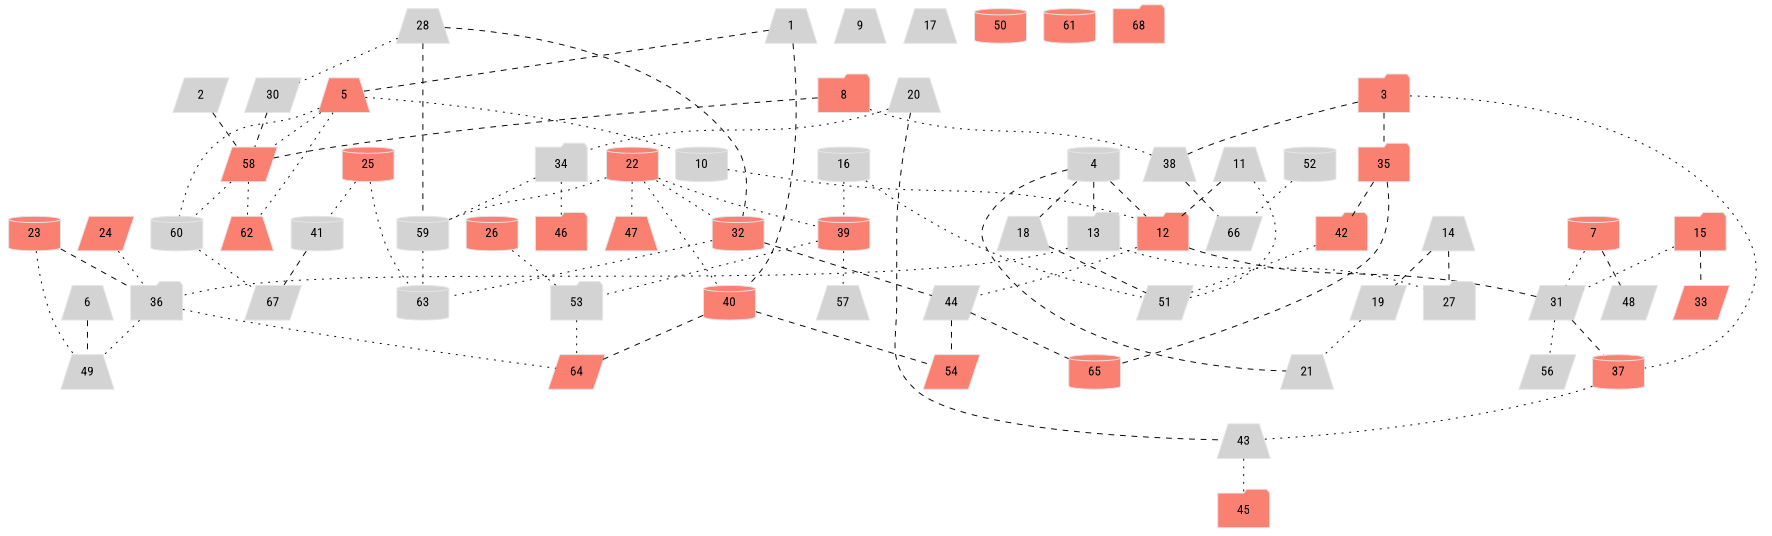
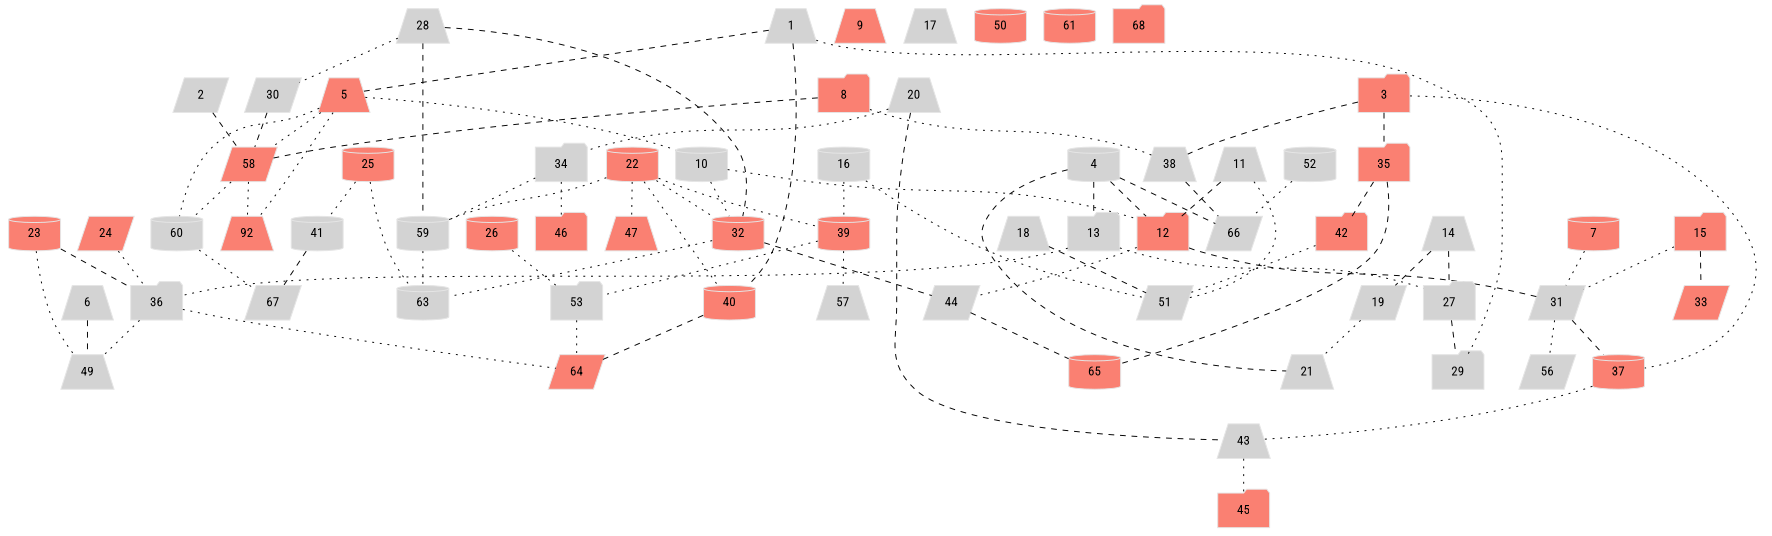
node "9": fillcolor lightgrey -> salmon
edge "10" -- "32": added
edge "4" -- "18": now "4" -- "66"
node "62": label "62" -> "92"
node "48": removed
node "54": removed
node "29": added
